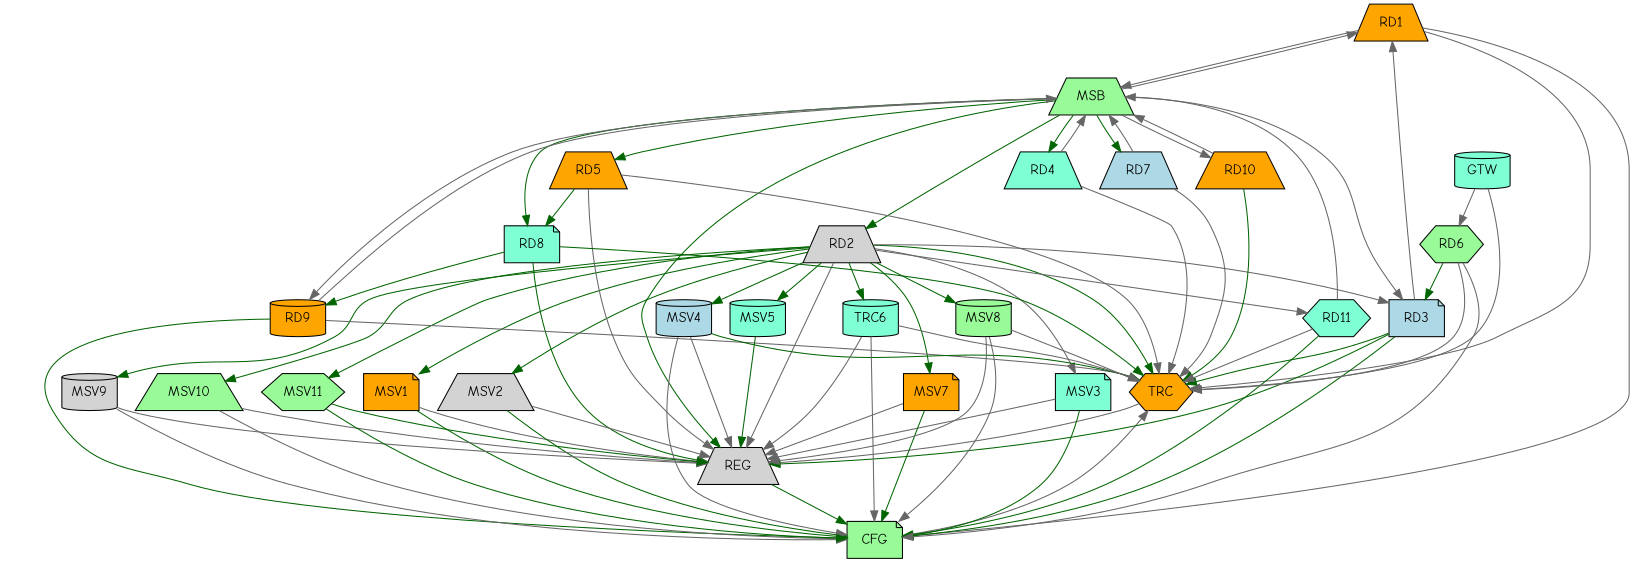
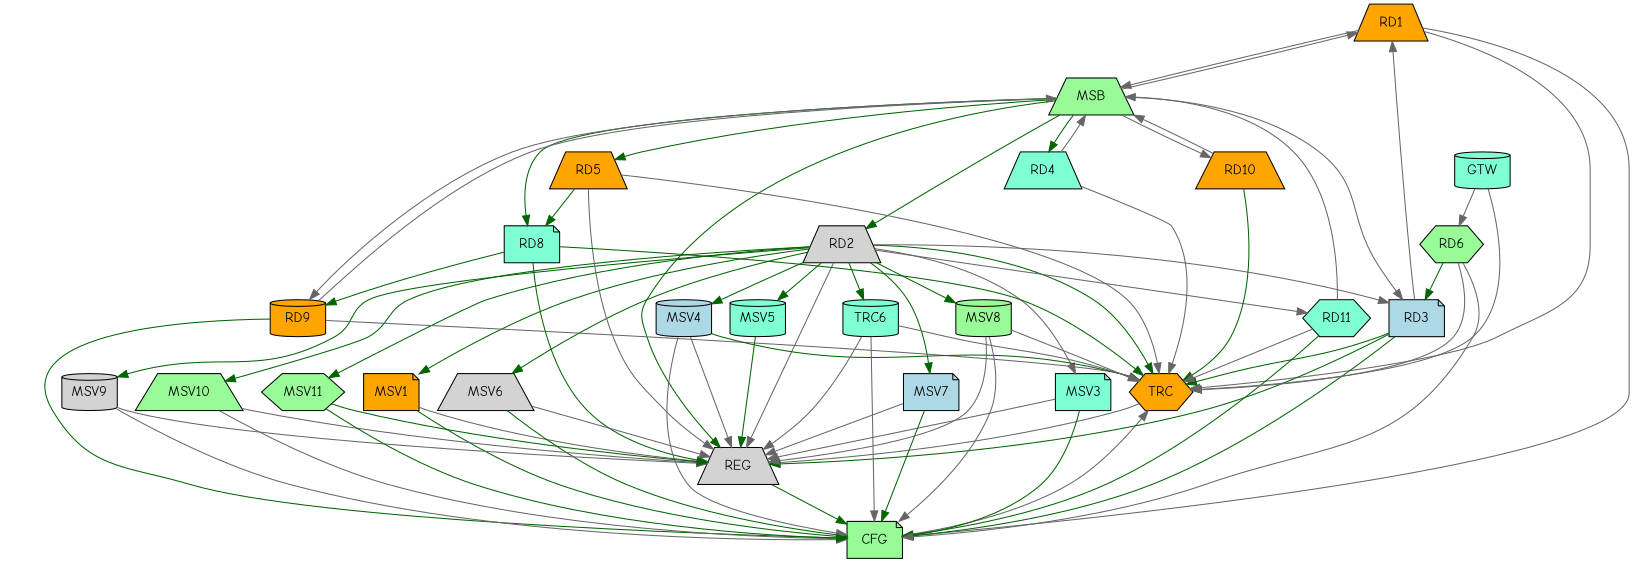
node "RD7": removed
node "MSV2": label "MSV2" -> "MSV6"
node "MSV7": fillcolor orange -> lightblue
